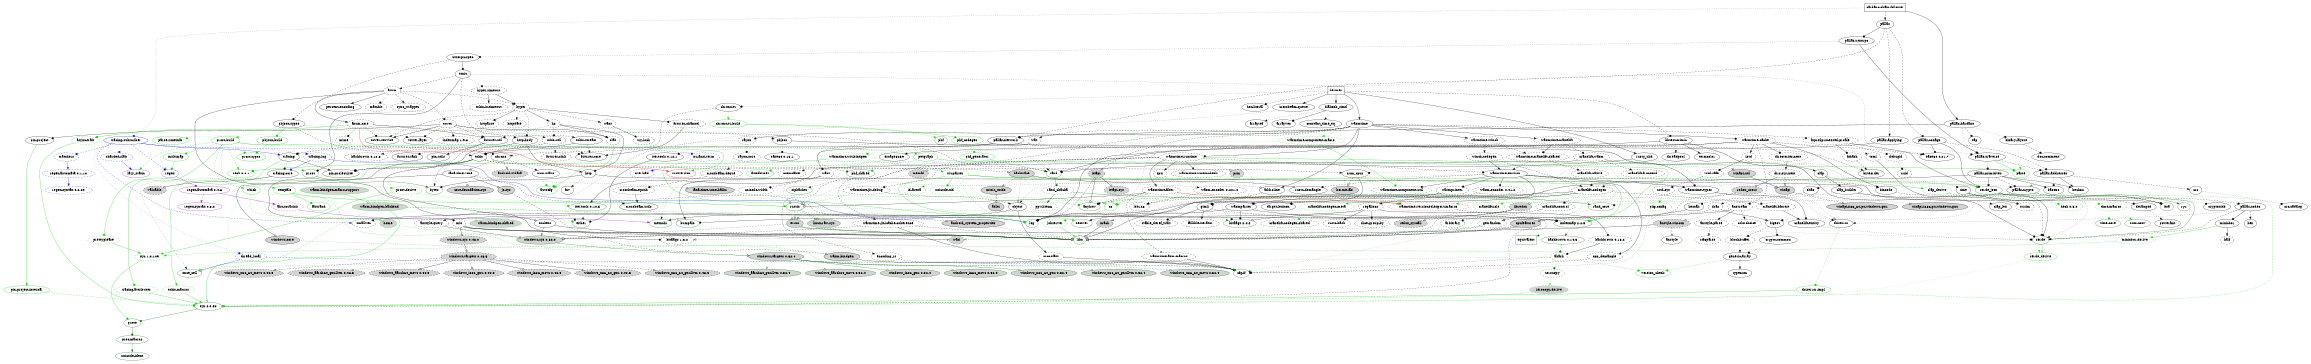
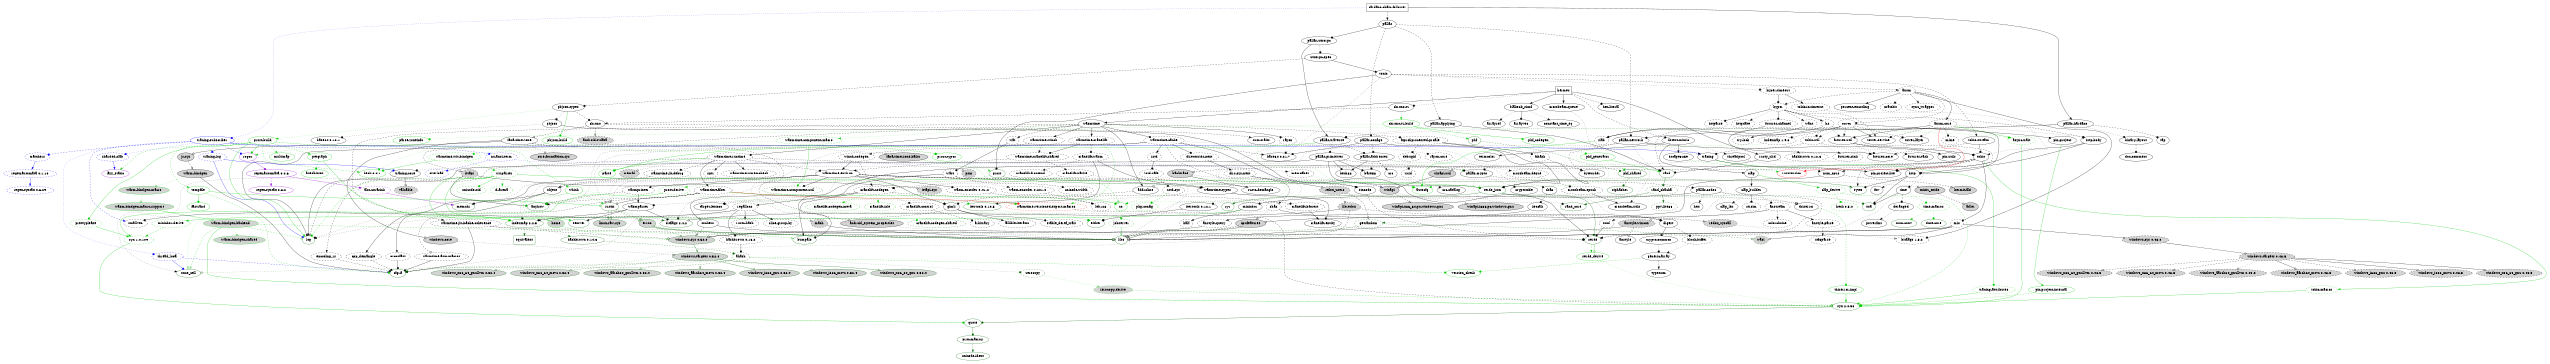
edge "binary-layout" -> "paste": removed
edge "multimap" -> "regex": now "prost-build" -> "regex"
node "wasm-bindgen-macro": added
